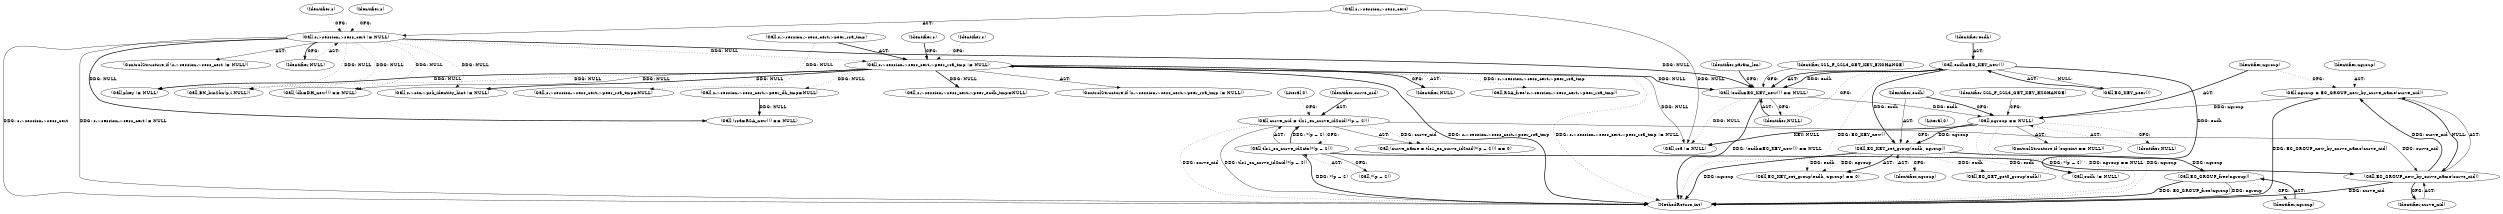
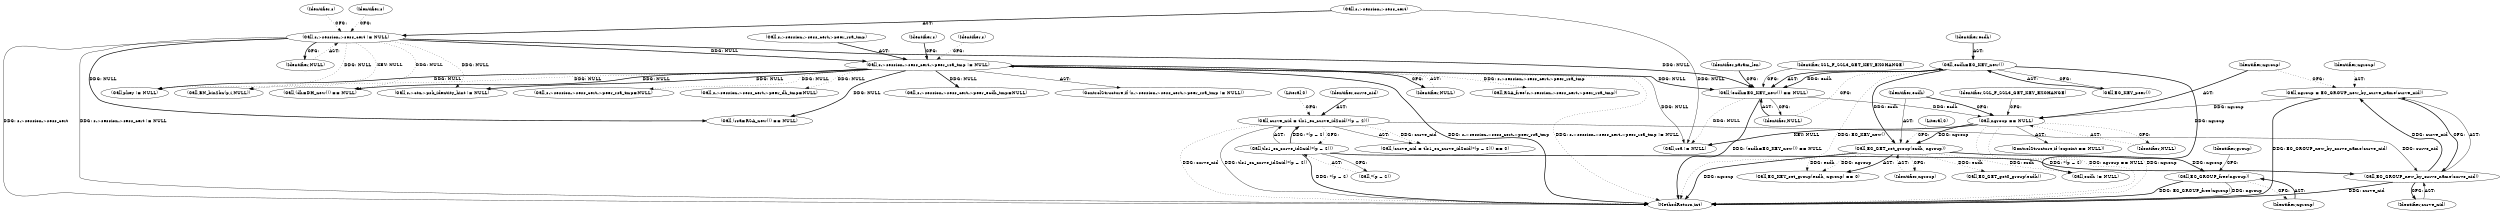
edge "(Call,s->session->sess_cert)" -> "(Call,s->session->sess_cert != NULL)": style solid -> bold
edge "(Call,s->session->sess_cert != NULL)" -> "(Call,s->session->sess_cert->peer_rsa_tmp != NULL)": style dotted -> bold
node "(ControlStructure,if (s->session->sess_cert != NULL))": removed
edge "(Call,s->session->sess_cert != NULL)" -> "(Call,BN_bin2bn(p,i,NULL))": label "DDG: NULL" -> "KEY: NULL"
edge "(Call,ecdh=EC_KEY_new())" -> "(Call,EC_KEY_peer())": label "NULL: " -> "CFG: "
edge "(Call,s->session->sess_cert->peer_rsa_tmp != NULL)" -> "(Call,(dh=DH_new()) == NULL)": style solid -> bold
edge "(Call,s->session->sess_cert->peer_rsa_tmp)" -> "(Call,s->session->sess_cert->peer_rsa_tmp=NULL)": now "(Call,s->session->sess_cert->peer_rsa_tmp != NULL)" -> "(Call,s->session->sess_cert->peer_rsa_tmp=NULL)"
edge "(Call,s->session->sess_cert->peer_dh_tmp=NULL)" -> "(Call,(rsa=RSA_new()) == NULL)": now "(Call,s->session->sess_cert->peer_rsa_tmp != NULL)" -> "(Call,(rsa=RSA_new()) == NULL)"
edge "(Call,ecdh=EC_KEY_new())" -> "(Call,ecdh != NULL)": label "DDG: ecdh" -> "DDG: ngroup"
edge "(Call,ngroup = EC_GROUP_new_by_curve_name(curve_nid))" -> "(Call,EC_GROUP_new_by_curve_name(curve_nid))": label "NULL: " -> "CFG: "
node "(Call,tls1_ec_curve_id2ctx(*(p + 2)))": label "(Call,tls1_ec_curve_id2ctx(*(p + 2)))" -> "(Call,tls1_ec_curve_id2nid(*(p + 2)))"
node "(Call,(curve_name = tls1_ec_curve_id2nid(*(p + 2))) == 0)": label "(Call,(curve_name = tls1_ec_curve_id2nid(*(p + 2))) == 0)" -> "(Call,(curve_nid = tls1_ec_curve_id2nid(*(p + 2))) == 0)"
node "(Call,EC_KEY_set_group(ecdh, ngroup))": label "(Call,EC_KEY_set_group(ecdh, ngroup))" -> "(Call,EC_GET_set_group(ecdh, ngroup))"
node "(Identifier,group)": added
